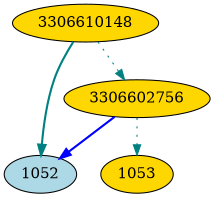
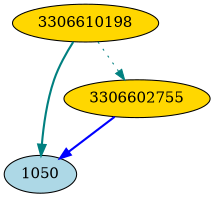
node "3306610148": label "3306610148" -> "3306610198"
node "3306602756": label "3306602756" -> "3306602755"
node "1052": label "1052" -> "1050"
node "1053": removed
